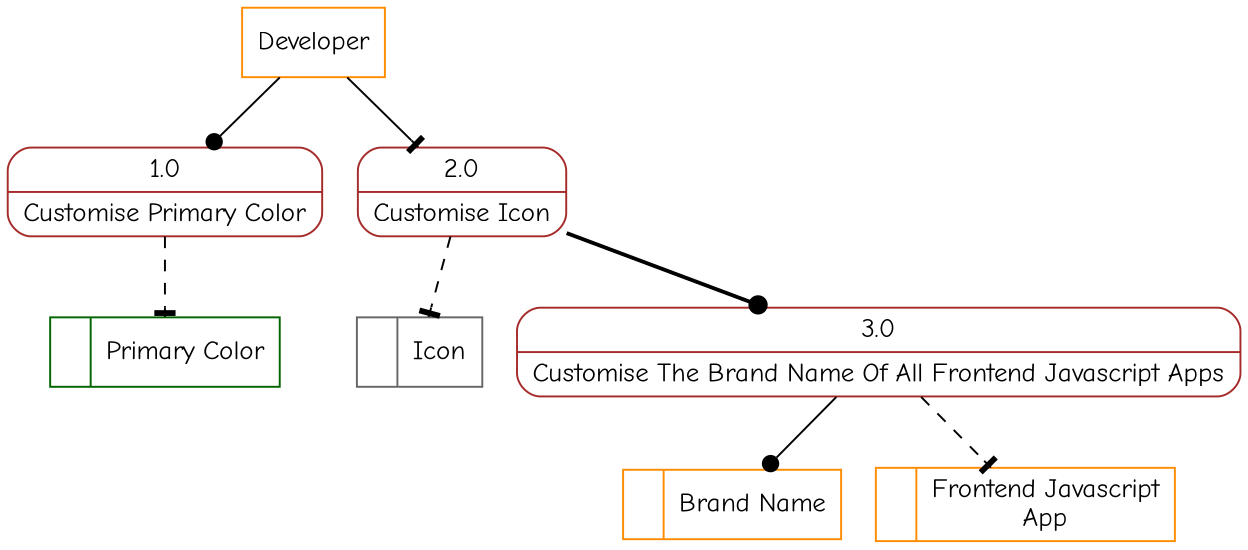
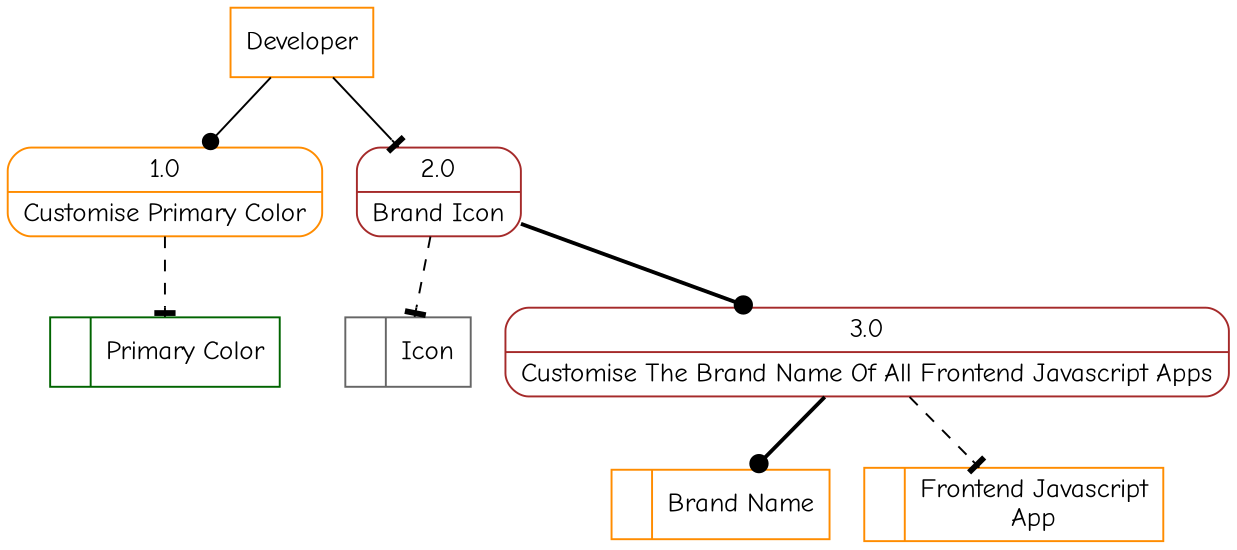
node "1.0": color brown -> darkorange
node "2.0": text "Customise Icon" -> "Brand Icon"
edge "3.0" -> "Brand Name": style solid -> bold
